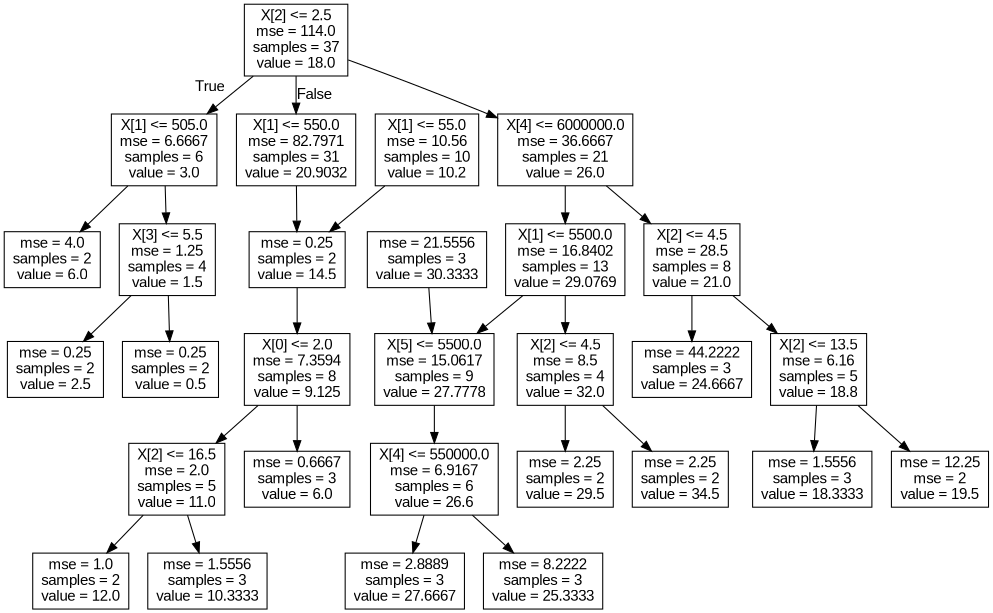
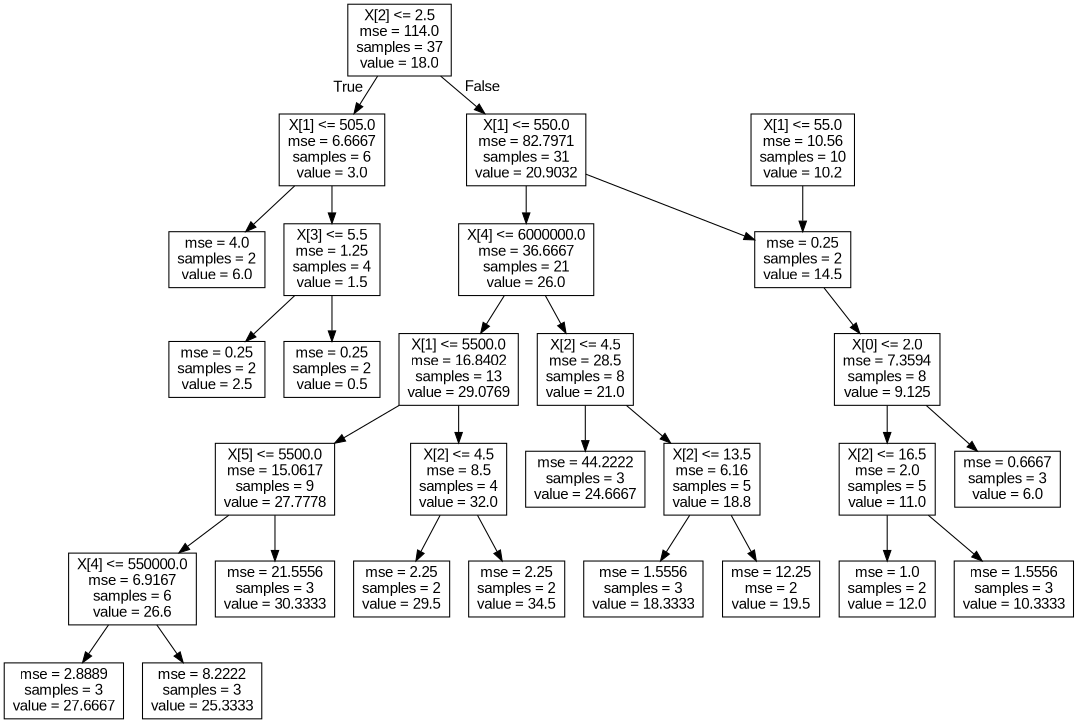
edge "X[2] <= 2.5 mse = 114.0 samples = 37 value = 18.0" -> "X[4] <= 6000000.0 mse = 36.6667 samples = 21 value = 26.0": now "X[1] <= 550.0 mse = 82.7971 samples = 31 value = 20.9032" -> "X[4] <= 6000000.0 mse = 36.6667 samples = 21 value = 26.0"
edge "mse = 21.5556 samples = 3 value = 30.3333" -> "X[5] <= 5500.0 mse = 15.0617 samples = 9 value = 27.7778": reversed
